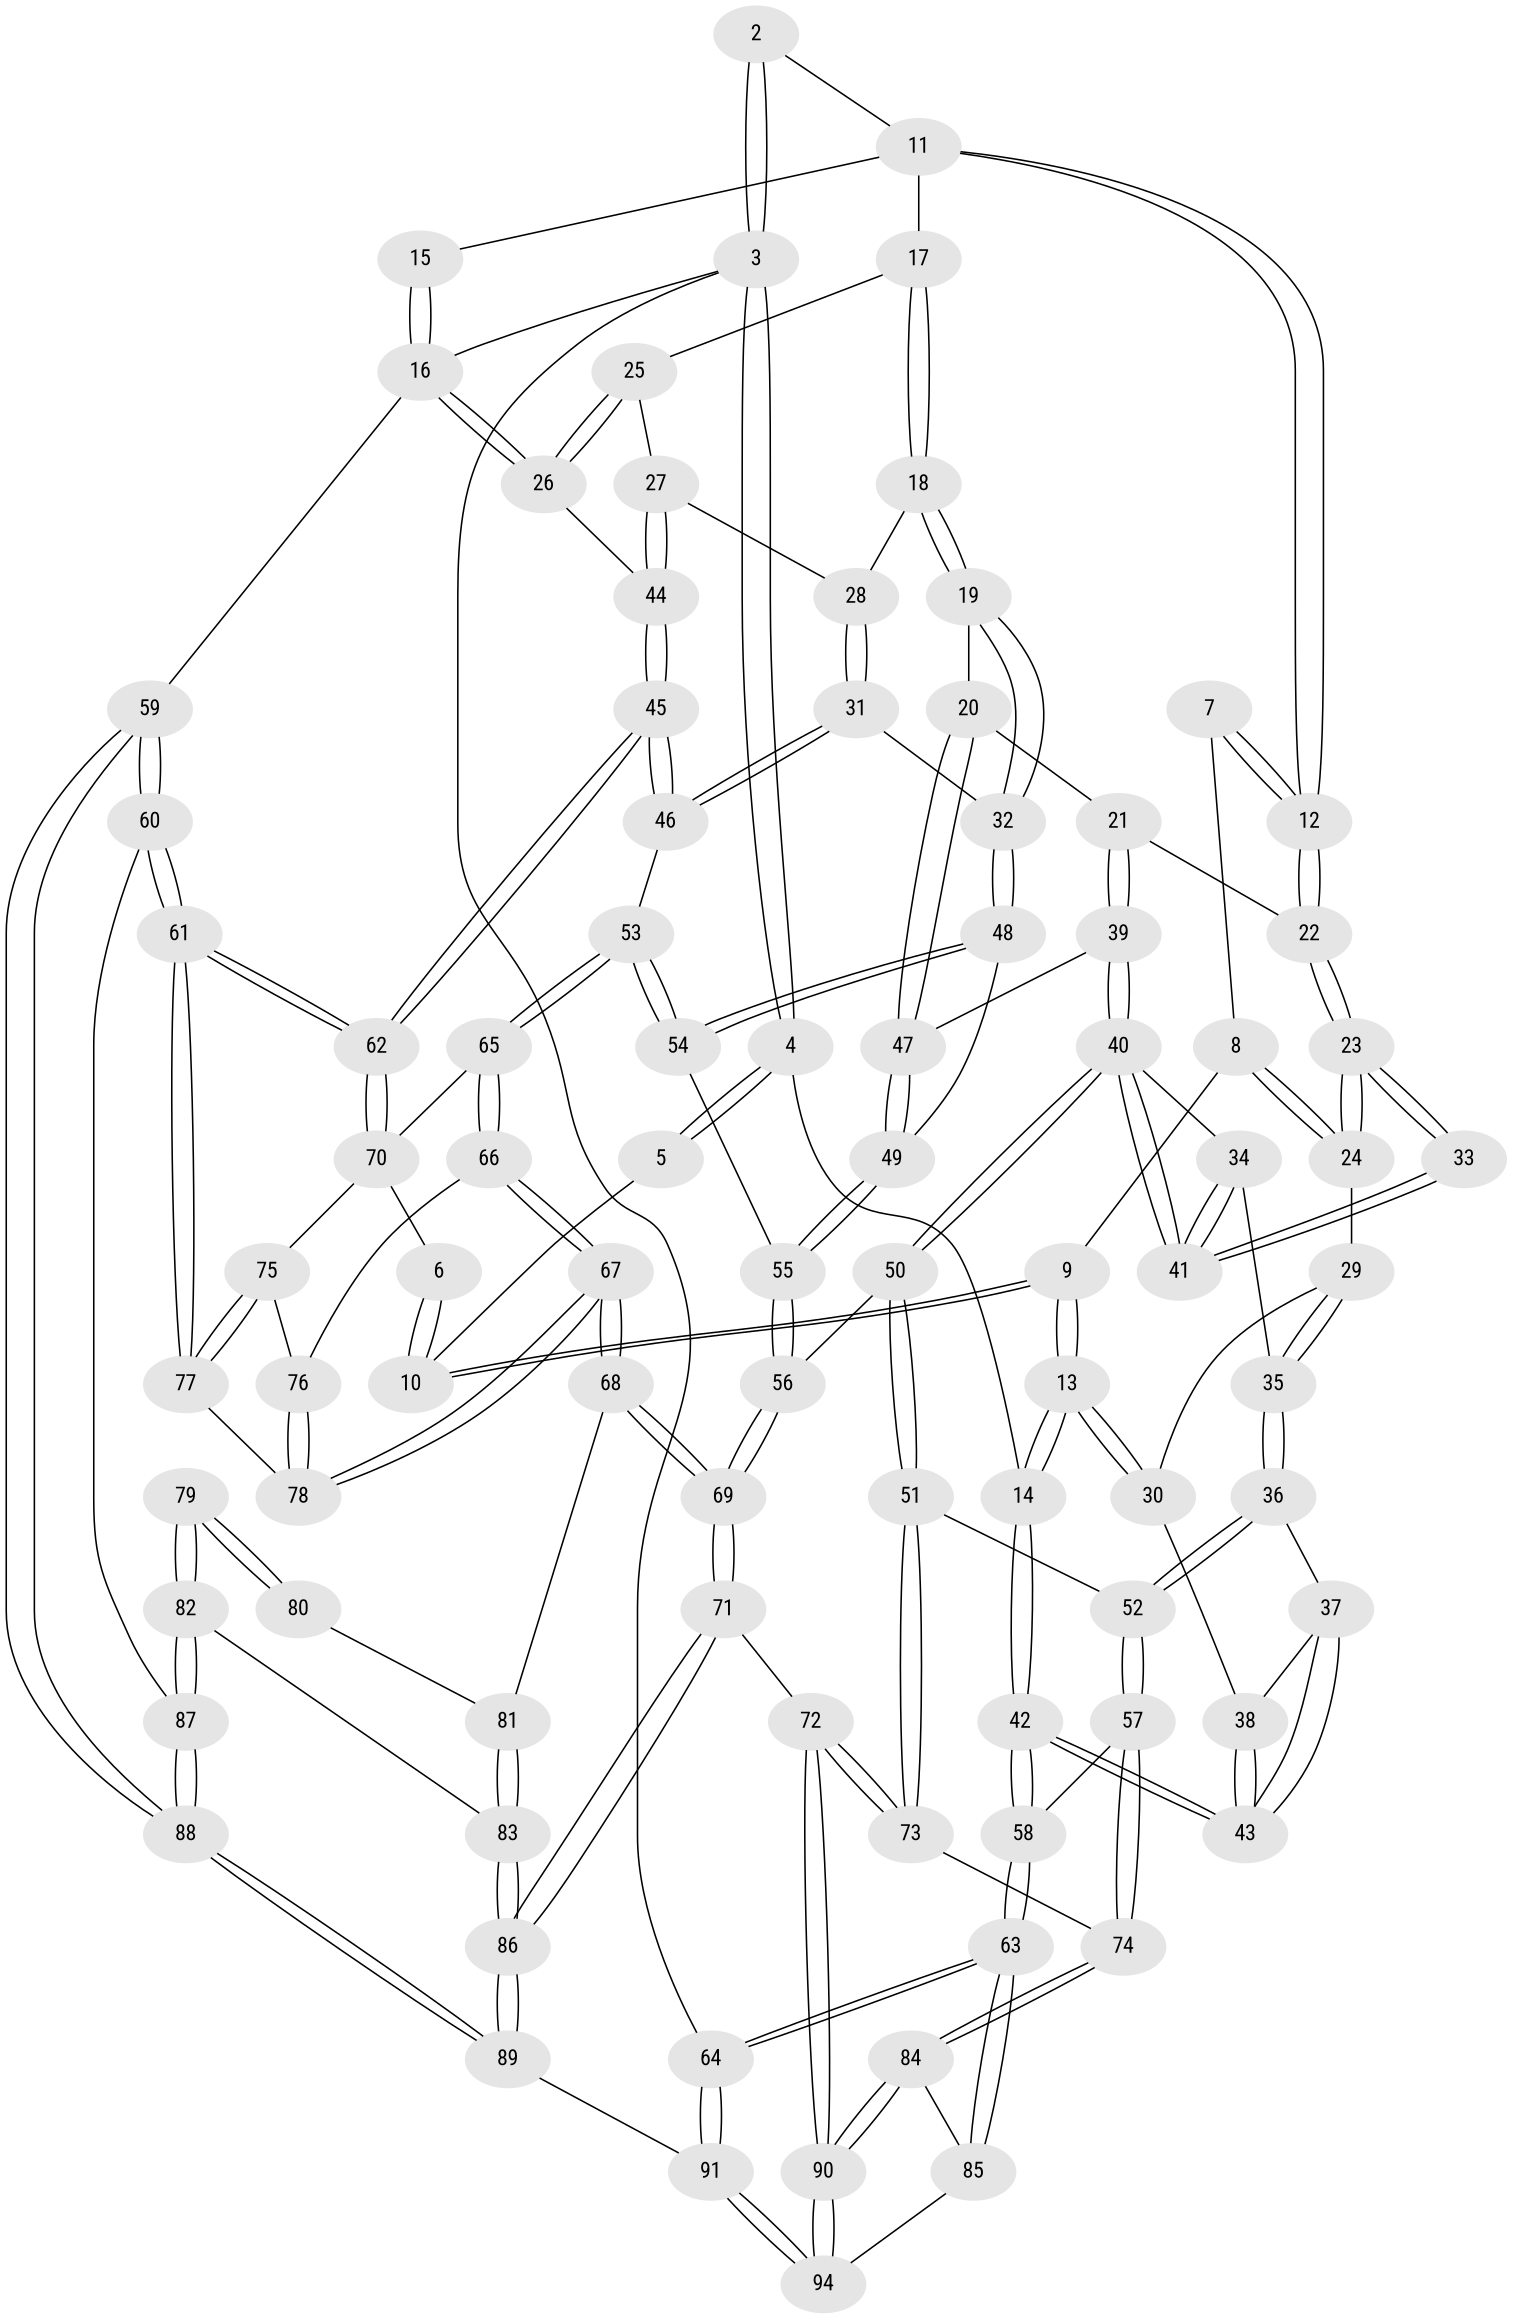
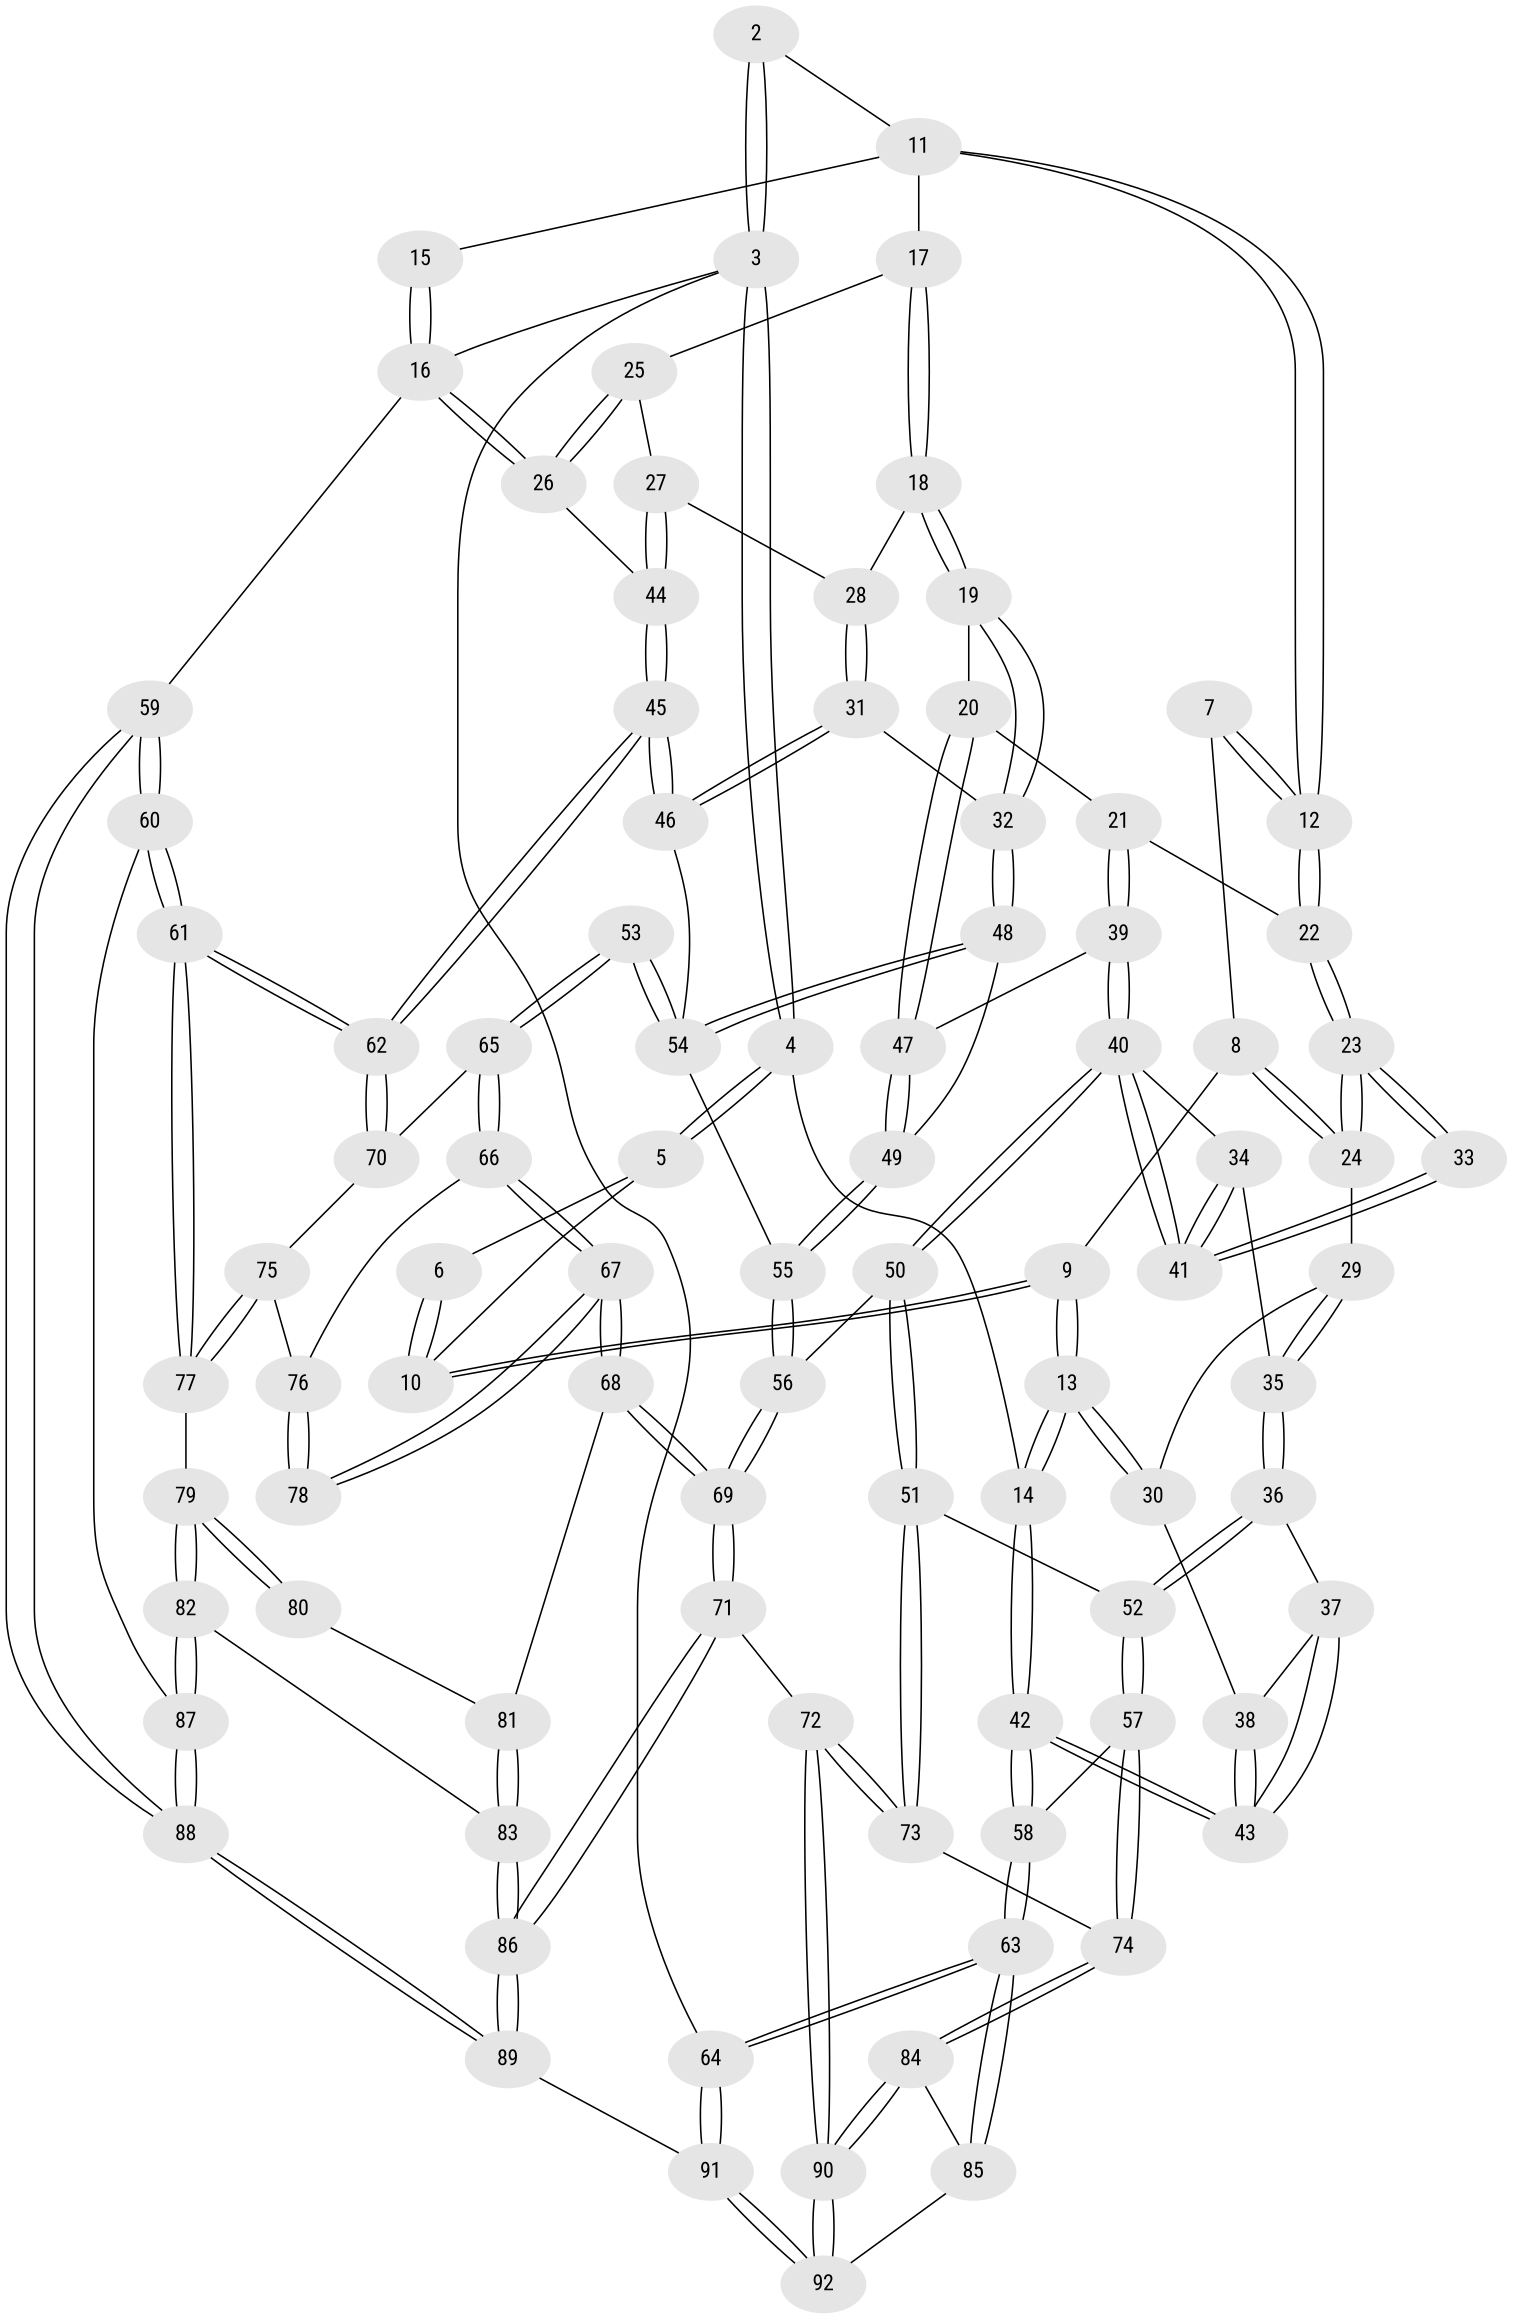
edge "46" -- "53": now "46" -- "54"
edge "70" -- "6": now "5" -- "6"
edge "77" -- "78": now "77" -- "79"
node "94": label "94" -> "92"
